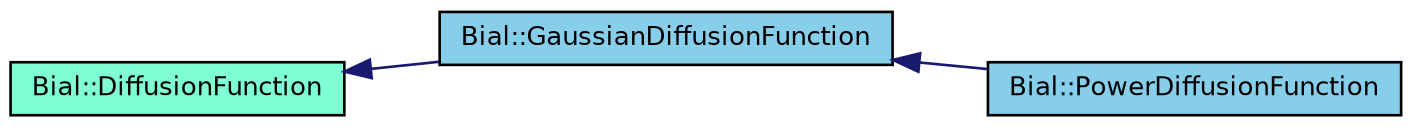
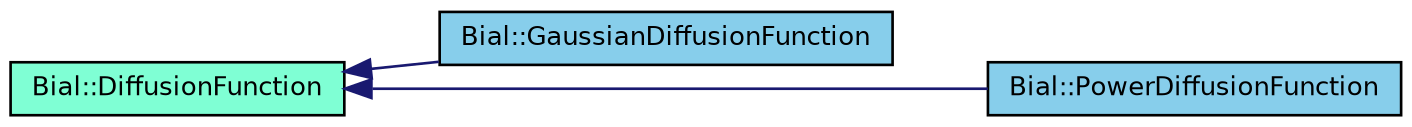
edge "Bial::PowerDiffusionFunction" -> "Bial::GaussianDiffusionFunction": now "Bial::PowerDiffusionFunction" -> "Bial::DiffusionFunction"
